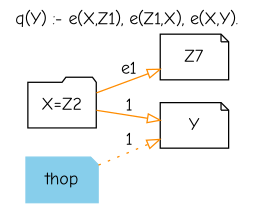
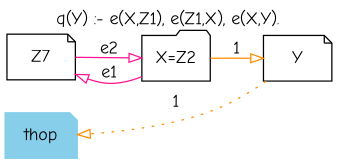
edge "Z7" -> "X=Z2": added, label "e2"
edge "X=Z2" -> "Z7": color darkorange -> deeppink
edge "thop" -> "Y": reversed
